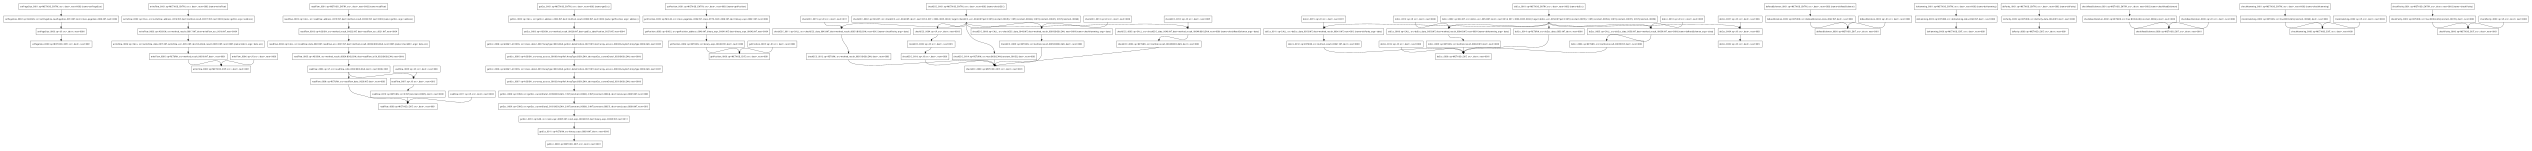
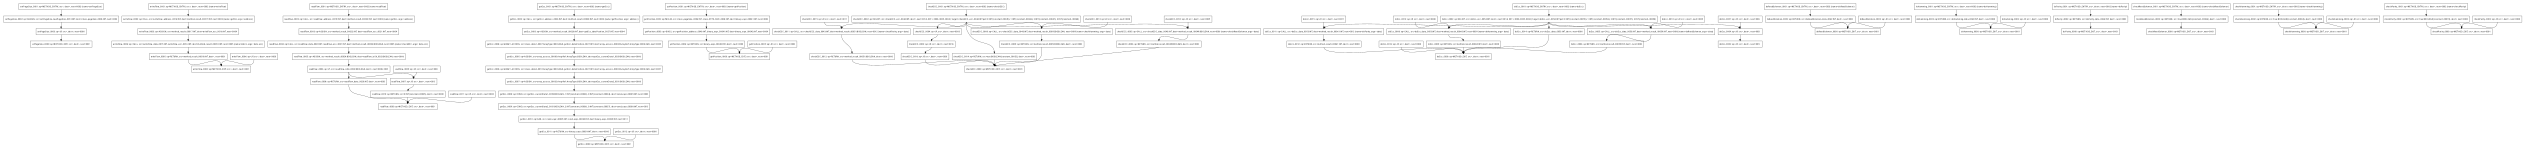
node "doHamming_0003: op=JP, src=, dest=, next=0000": added
node "checkReedSolomon_0003: op=JP, src=, dest=, next=0000": removed
node "getEcc_0012: op=JP, src=, dest=, next=0000": added
